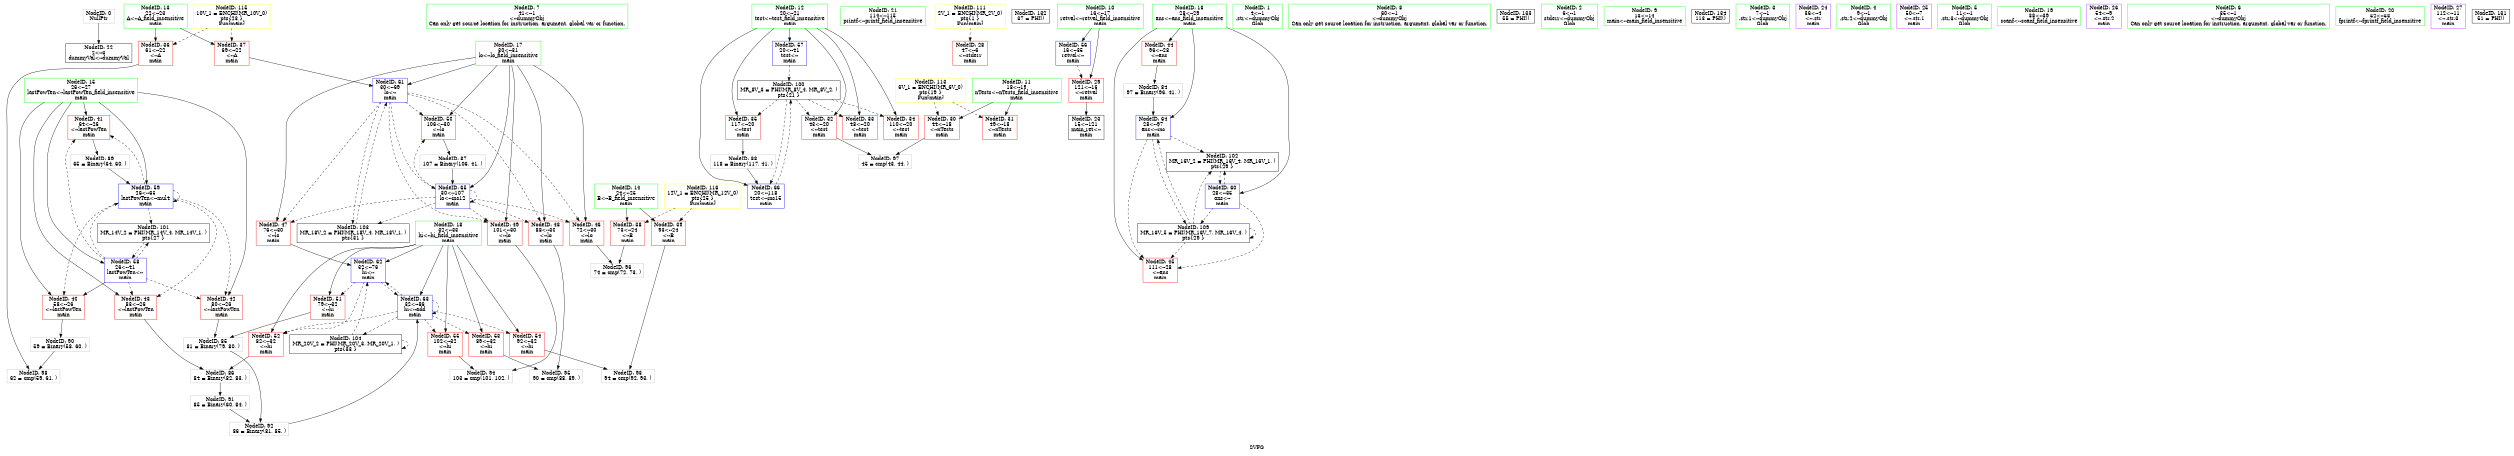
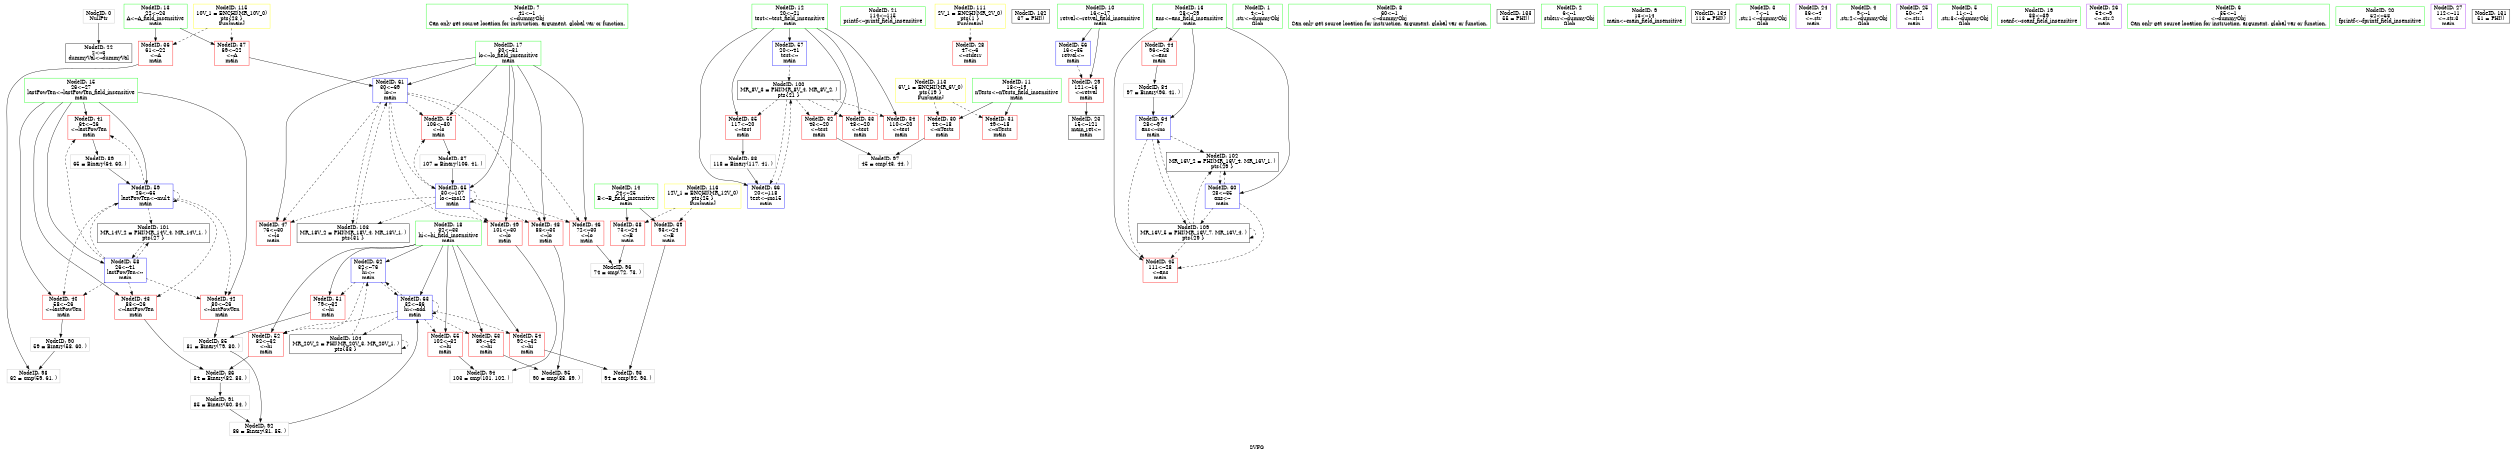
edge "NodeID: 47" -> "NodeID: 62": removed
edge "NodeID: 58" -> "NodeID: 40": style solid -> dashed
